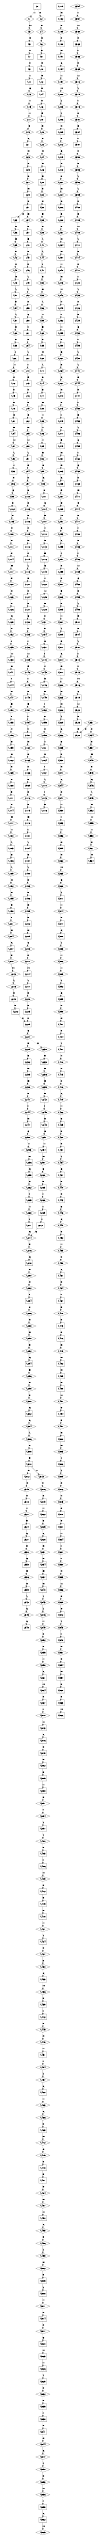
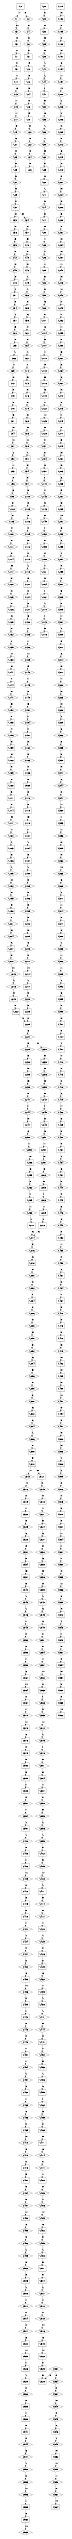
edge "S26" -> "S28": removed, label "E"
node "S351": added
